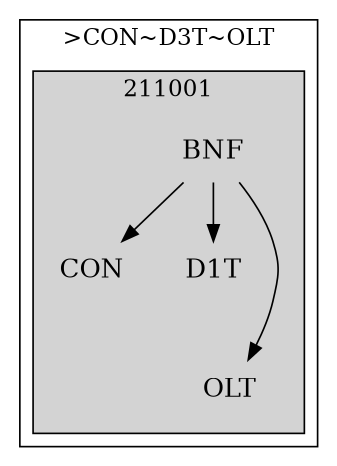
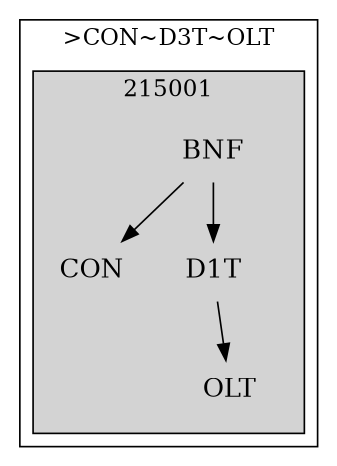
cluster "211001": label "211001" -> "215001"
edge "BNF" -> "OLT": now "D1T" -> "OLT"
